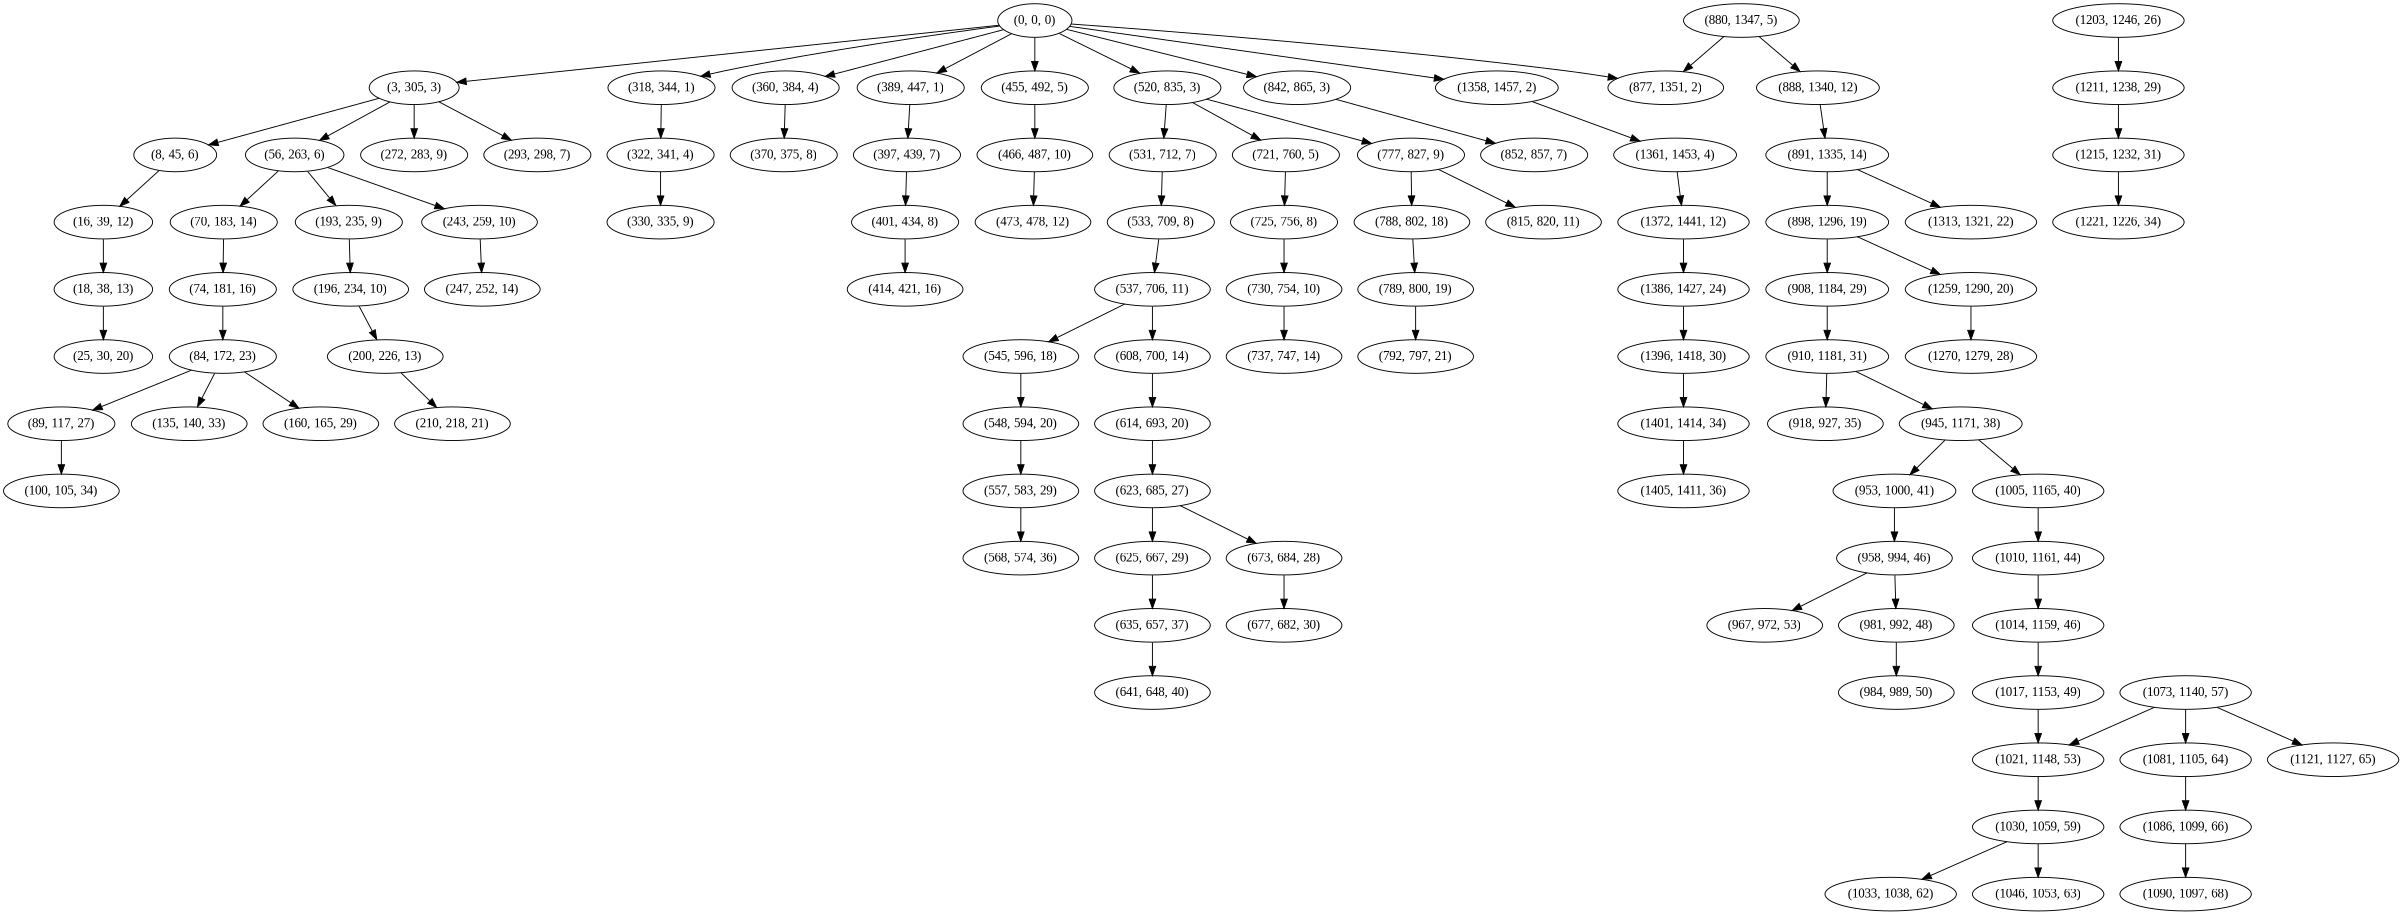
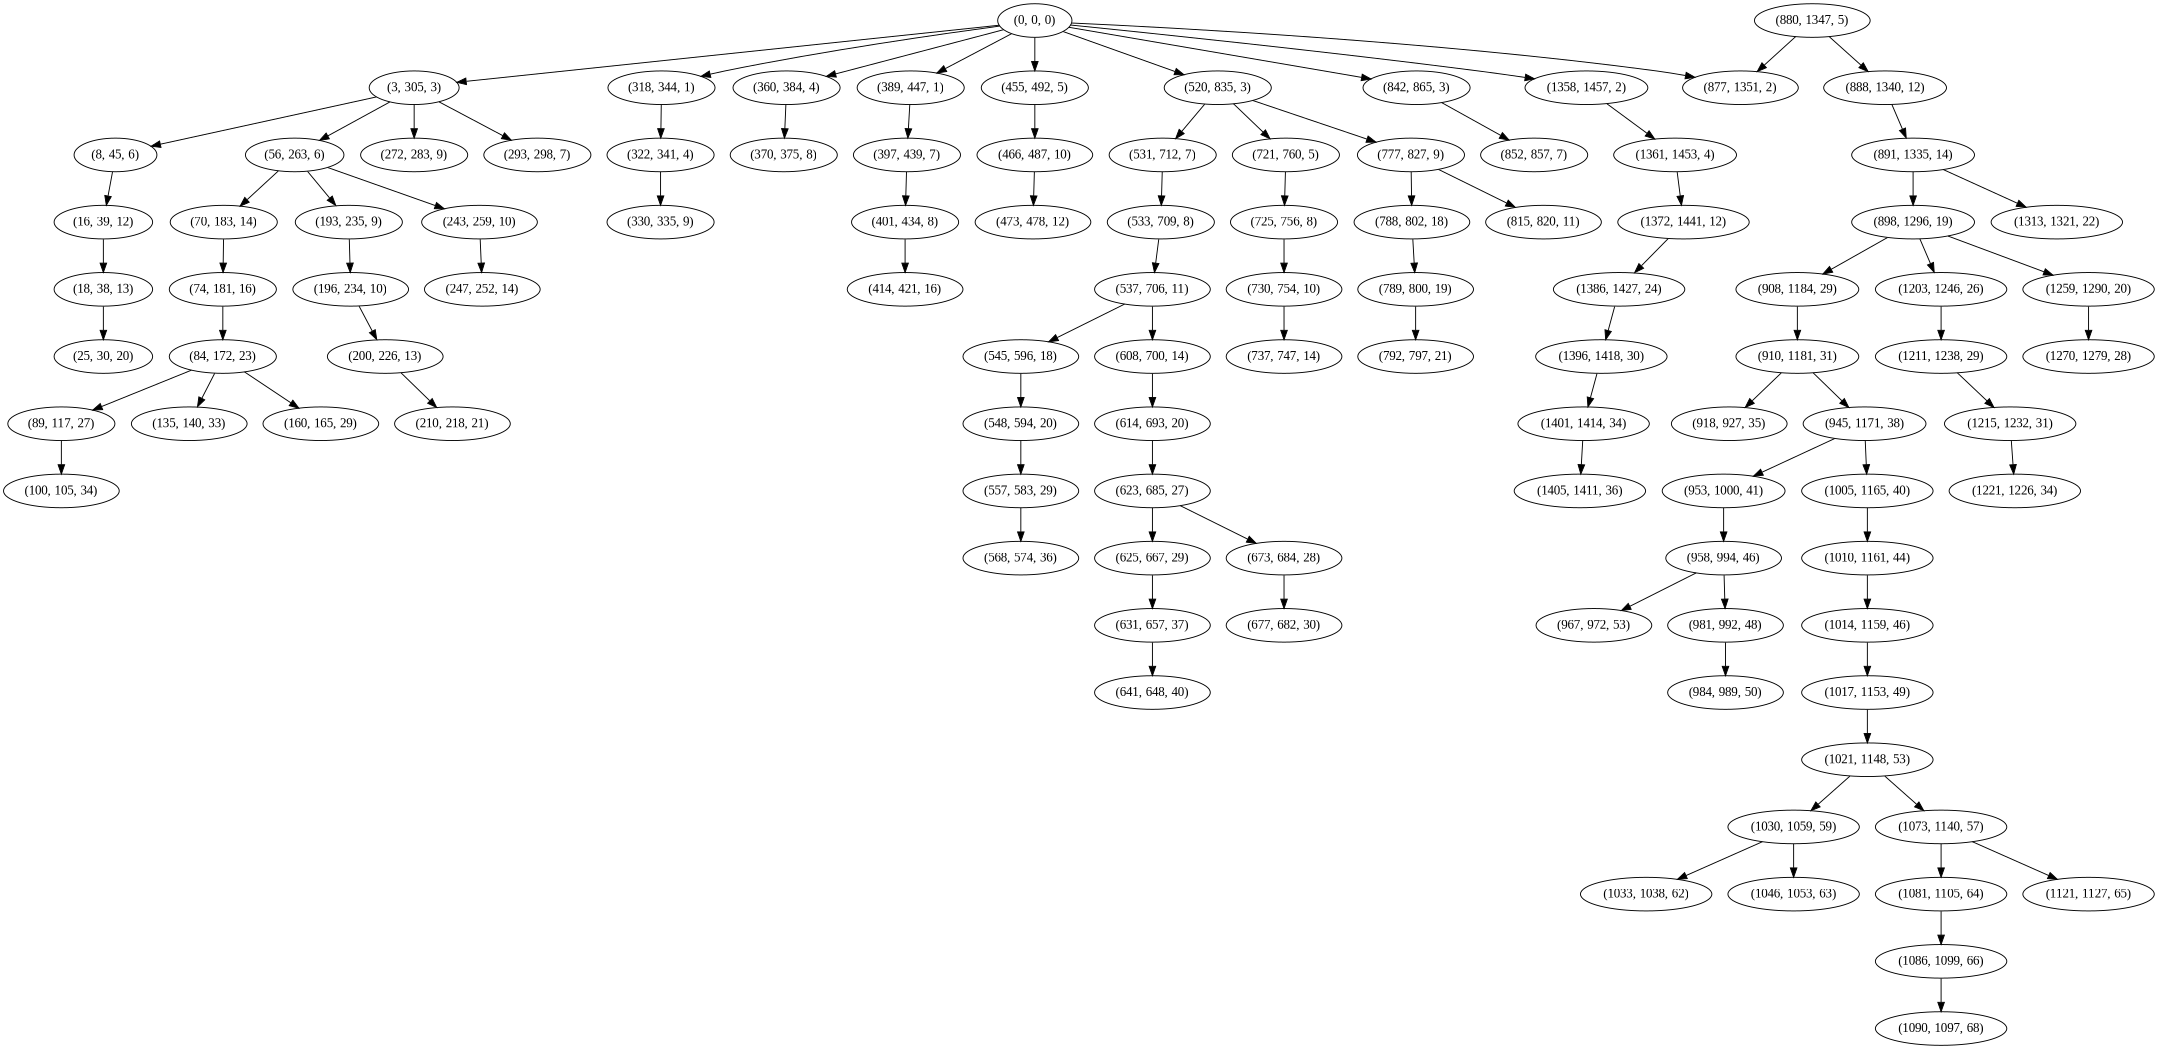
edge "(898, 1296, 19)" -> "(1203, 1246, 26)": added
node "(635, 657, 37)": label "(635, 657, 37)" -> "(631, 657, 37)"
edge "(1073, 1140, 57)" -> "(1021, 1148, 53)": reversed
